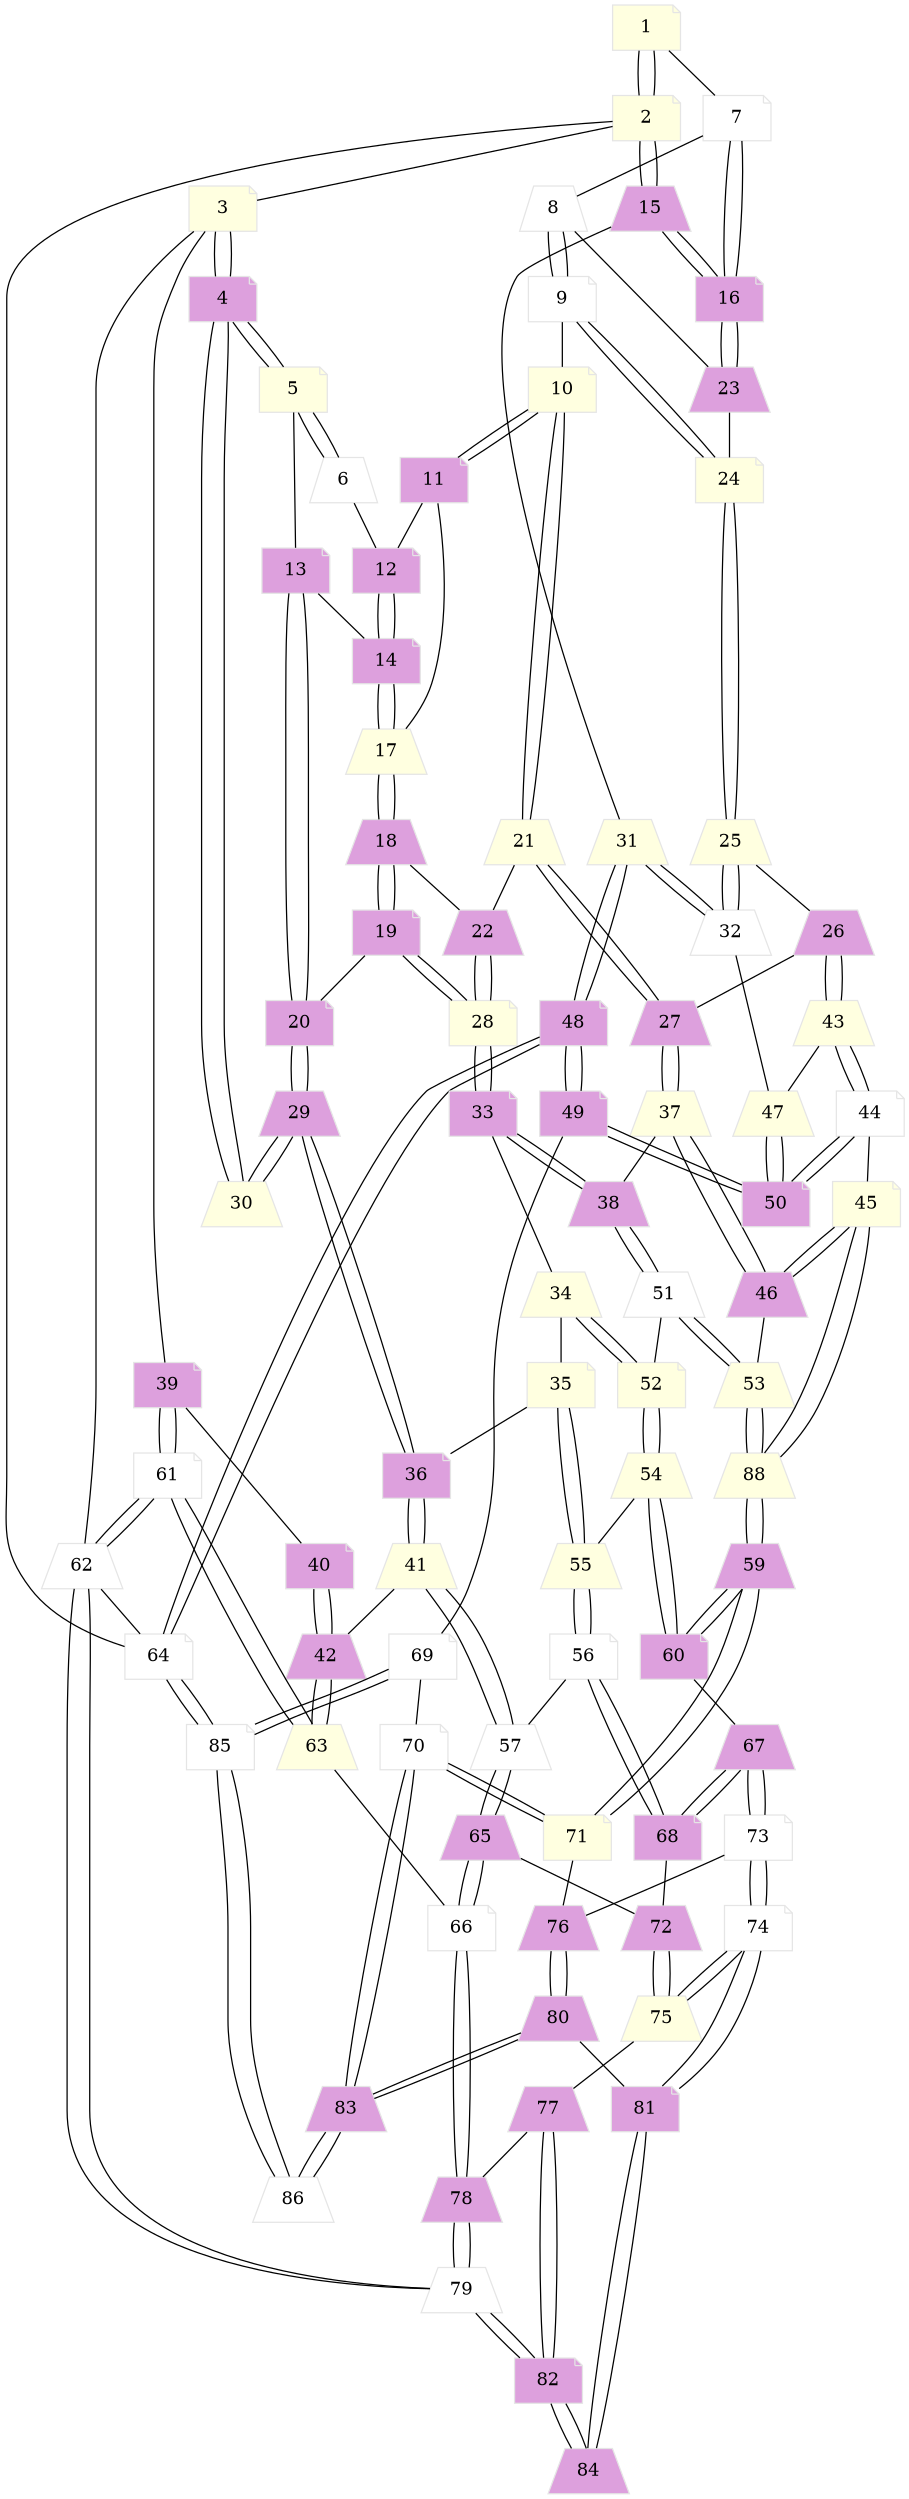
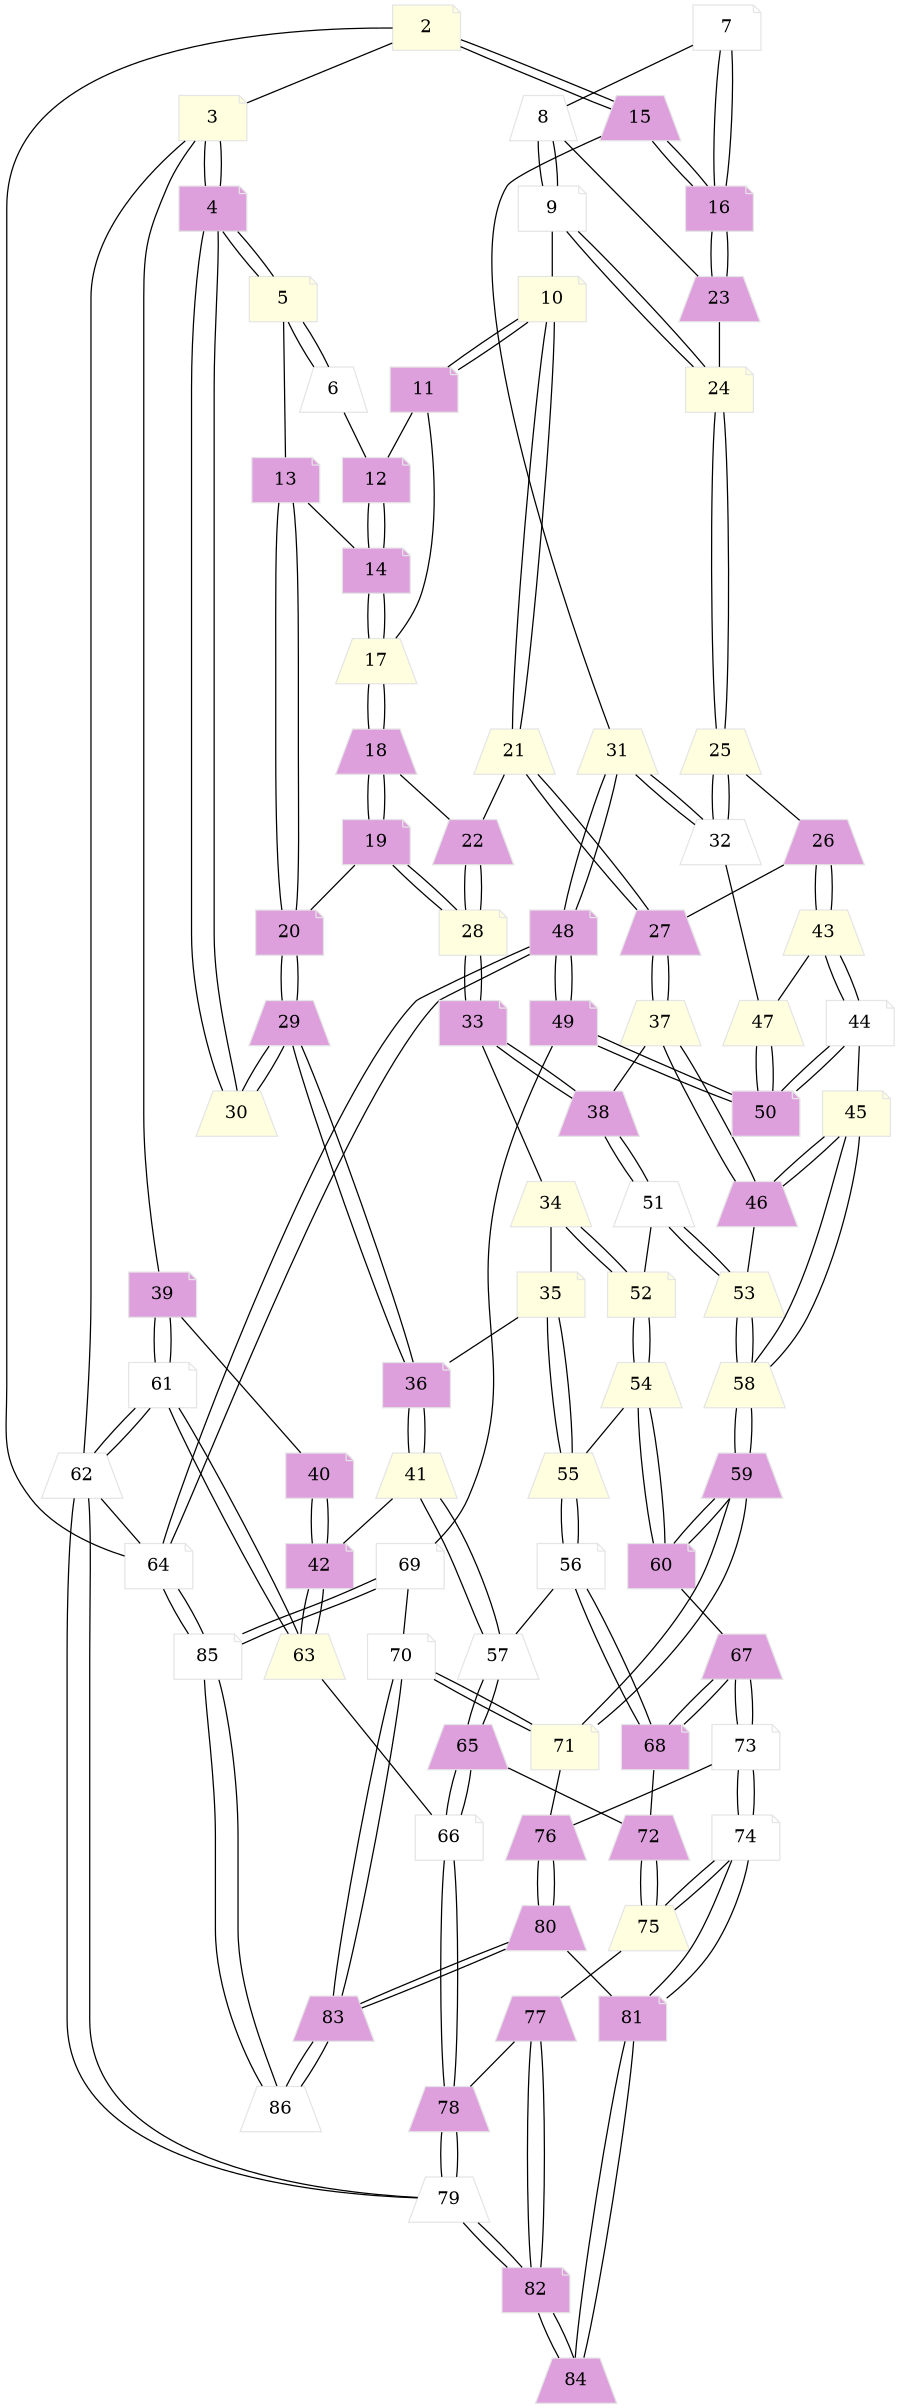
node "1": removed
node "88": label "88" -> "58"
node "42": shape trapezium -> note
